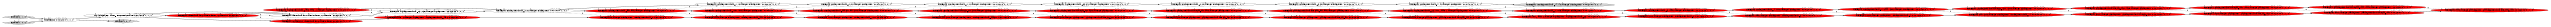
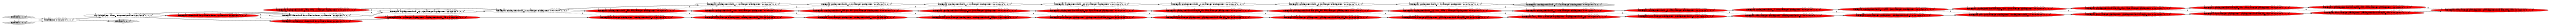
edge "testValues['0', '1', '0']" -> "addDataPoints()@@@3@@@['1', '1', '1']": style bold -> dashed
edge "testValues['1', '0', '0']" -> "addDataPoints()@@@3@@@['1', '1', '1']": style bold -> dashed
